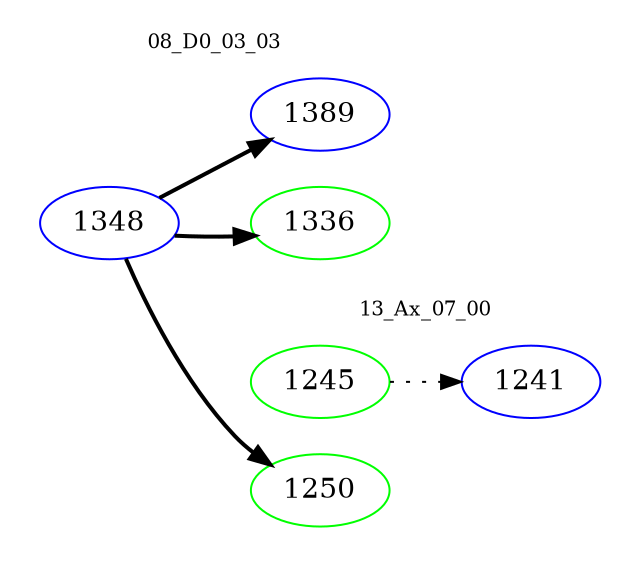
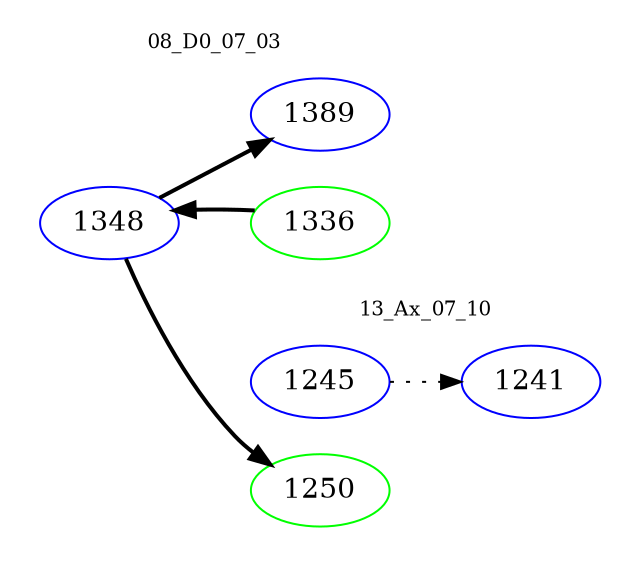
cluster "08_D0_03_03": label "08_D0_03_03" -> "08_D0_07_03"
edge "1348" -> "1336": reversed
cluster "13_Ax_07_00": label "13_Ax_07_00" -> "13_Ax_07_10"
node "1245": color green -> blue
